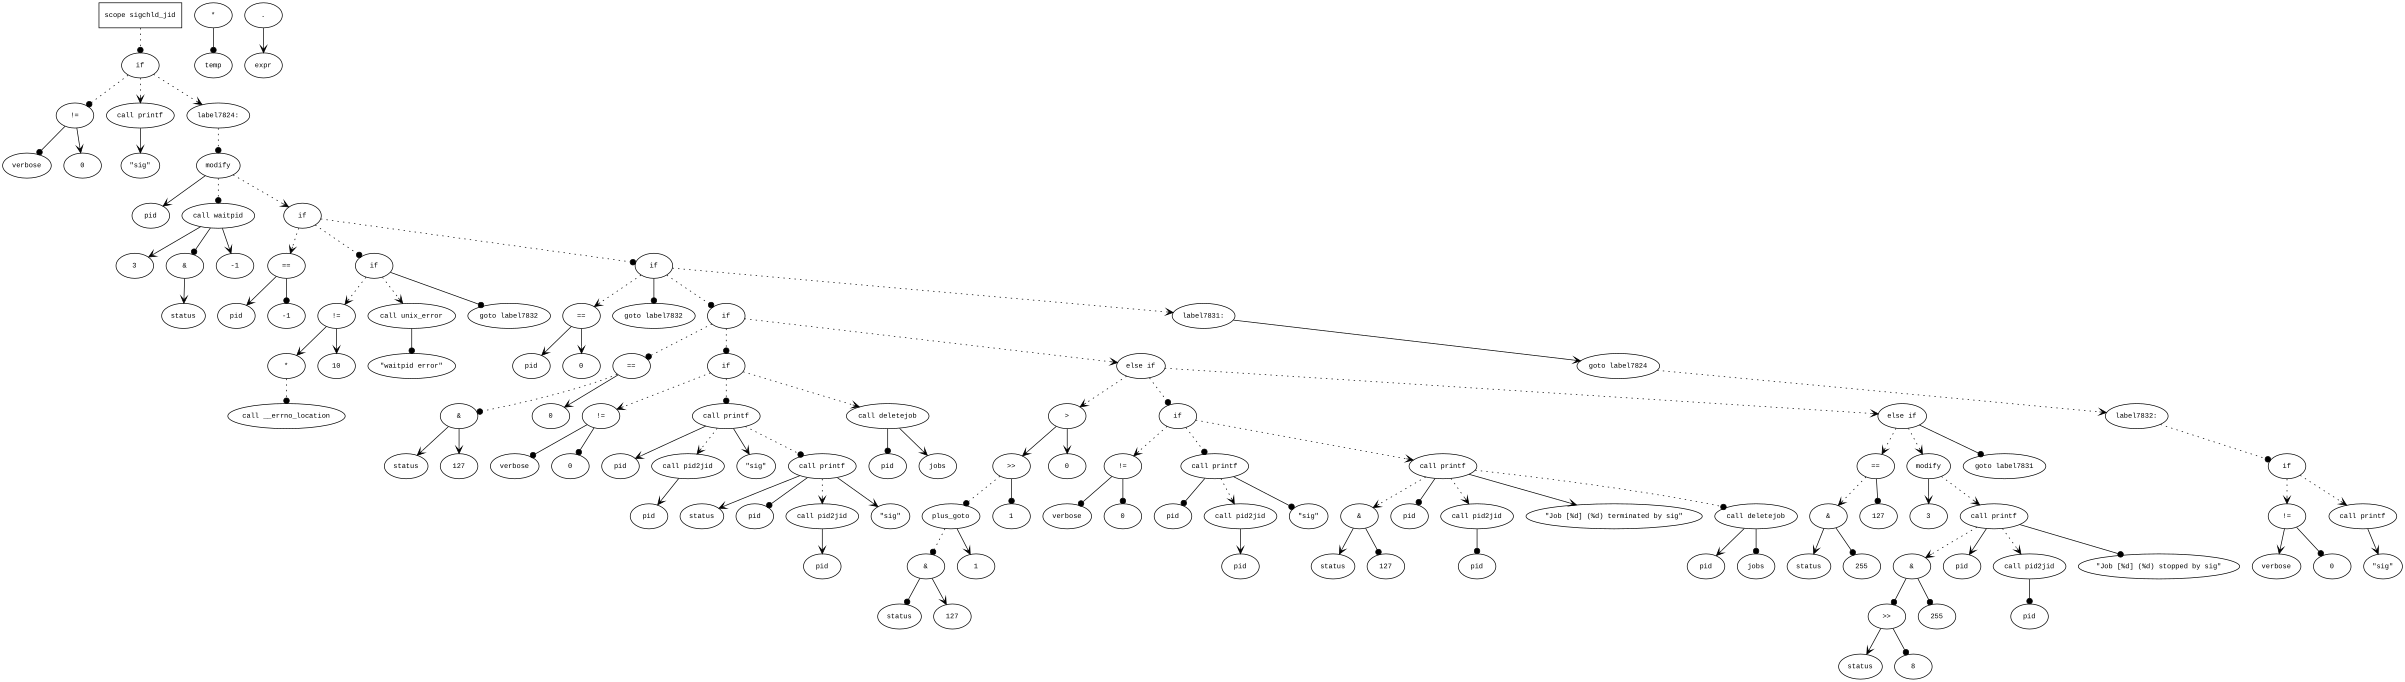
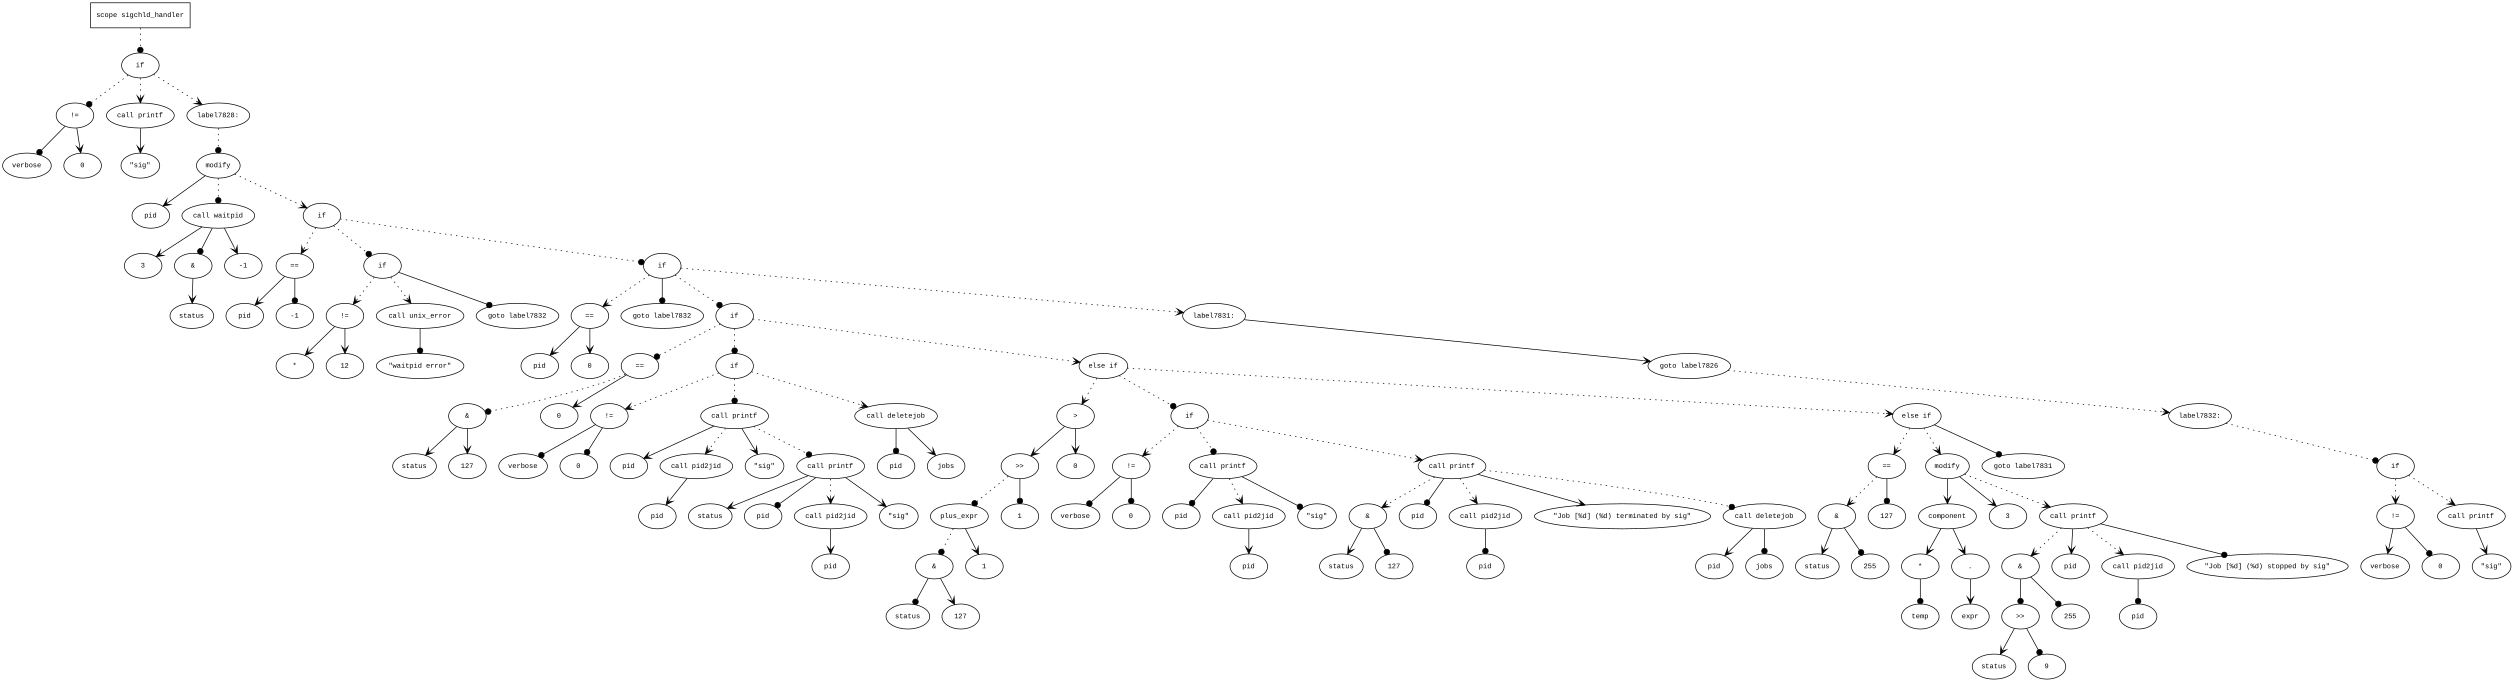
node "scope sigchld_jid": label "scope sigchld_jid" -> "scope sigchld_handler"
node "label7824:": label "label7824:" -> "label7828:"
node "10": label "10" -> "12"
node "goto label7824": label "goto label7824" -> "goto label7826"
node "call __errno_location": removed
node "plus_goto": label "plus_goto" -> "plus_expr"
node "component": added
node "8": label "8" -> "9"
